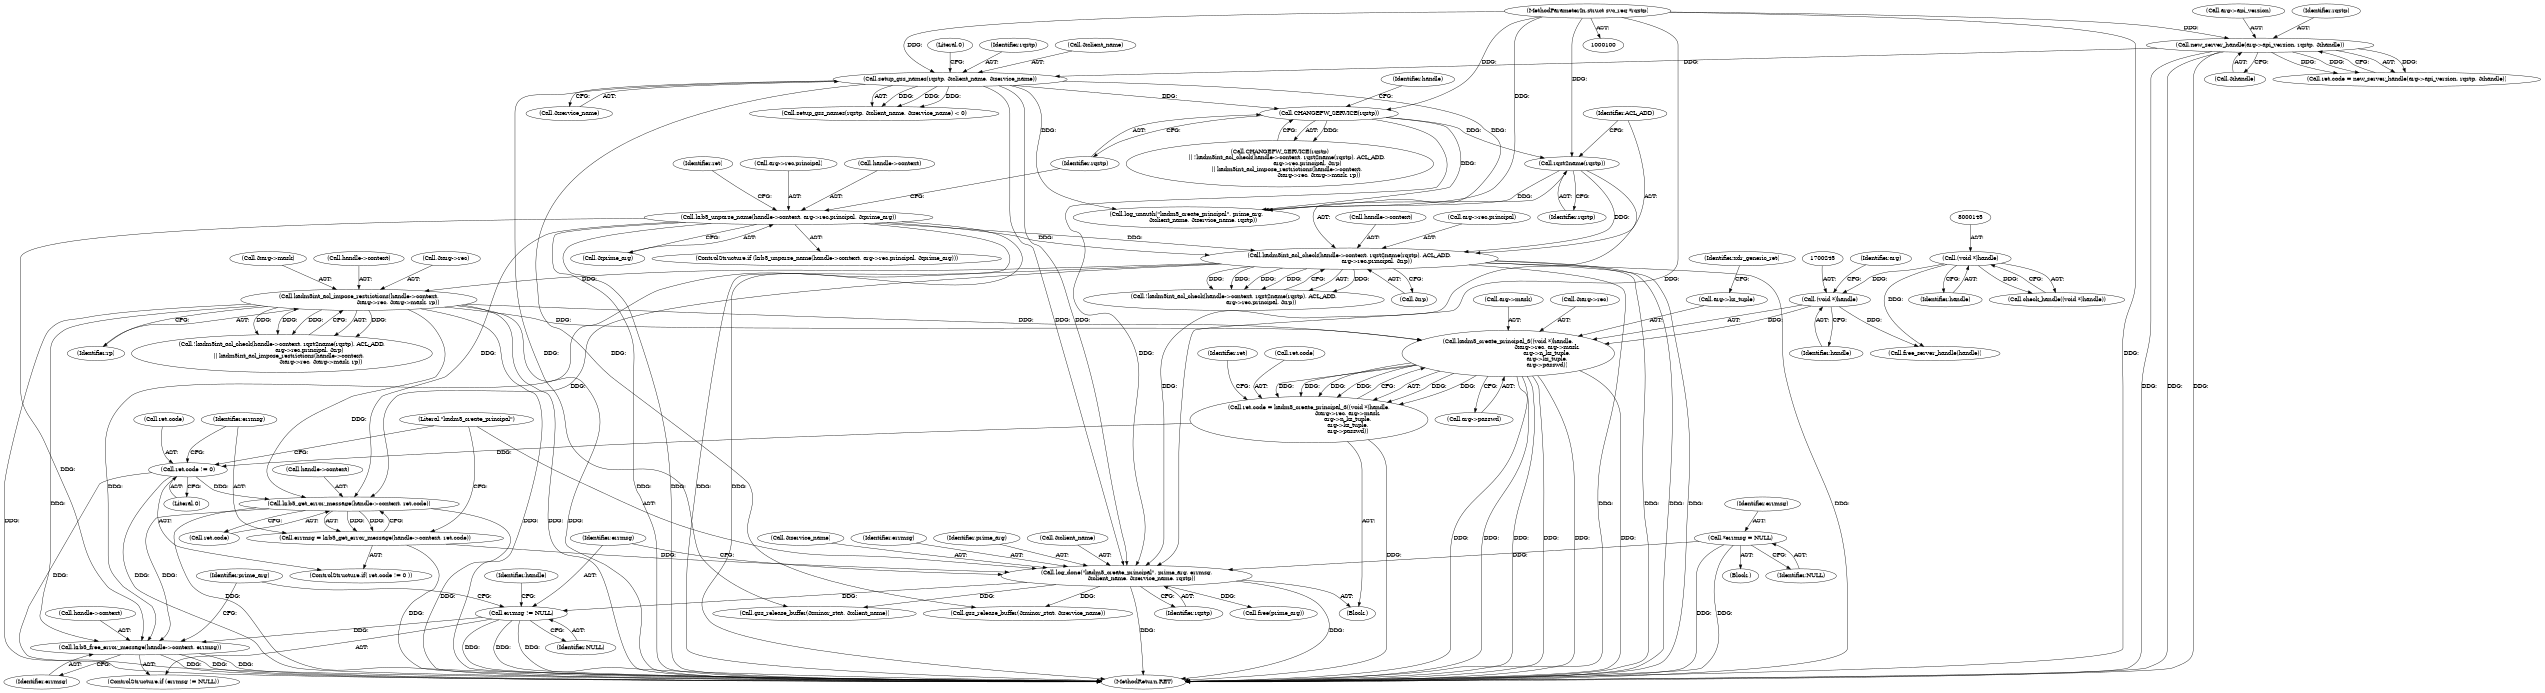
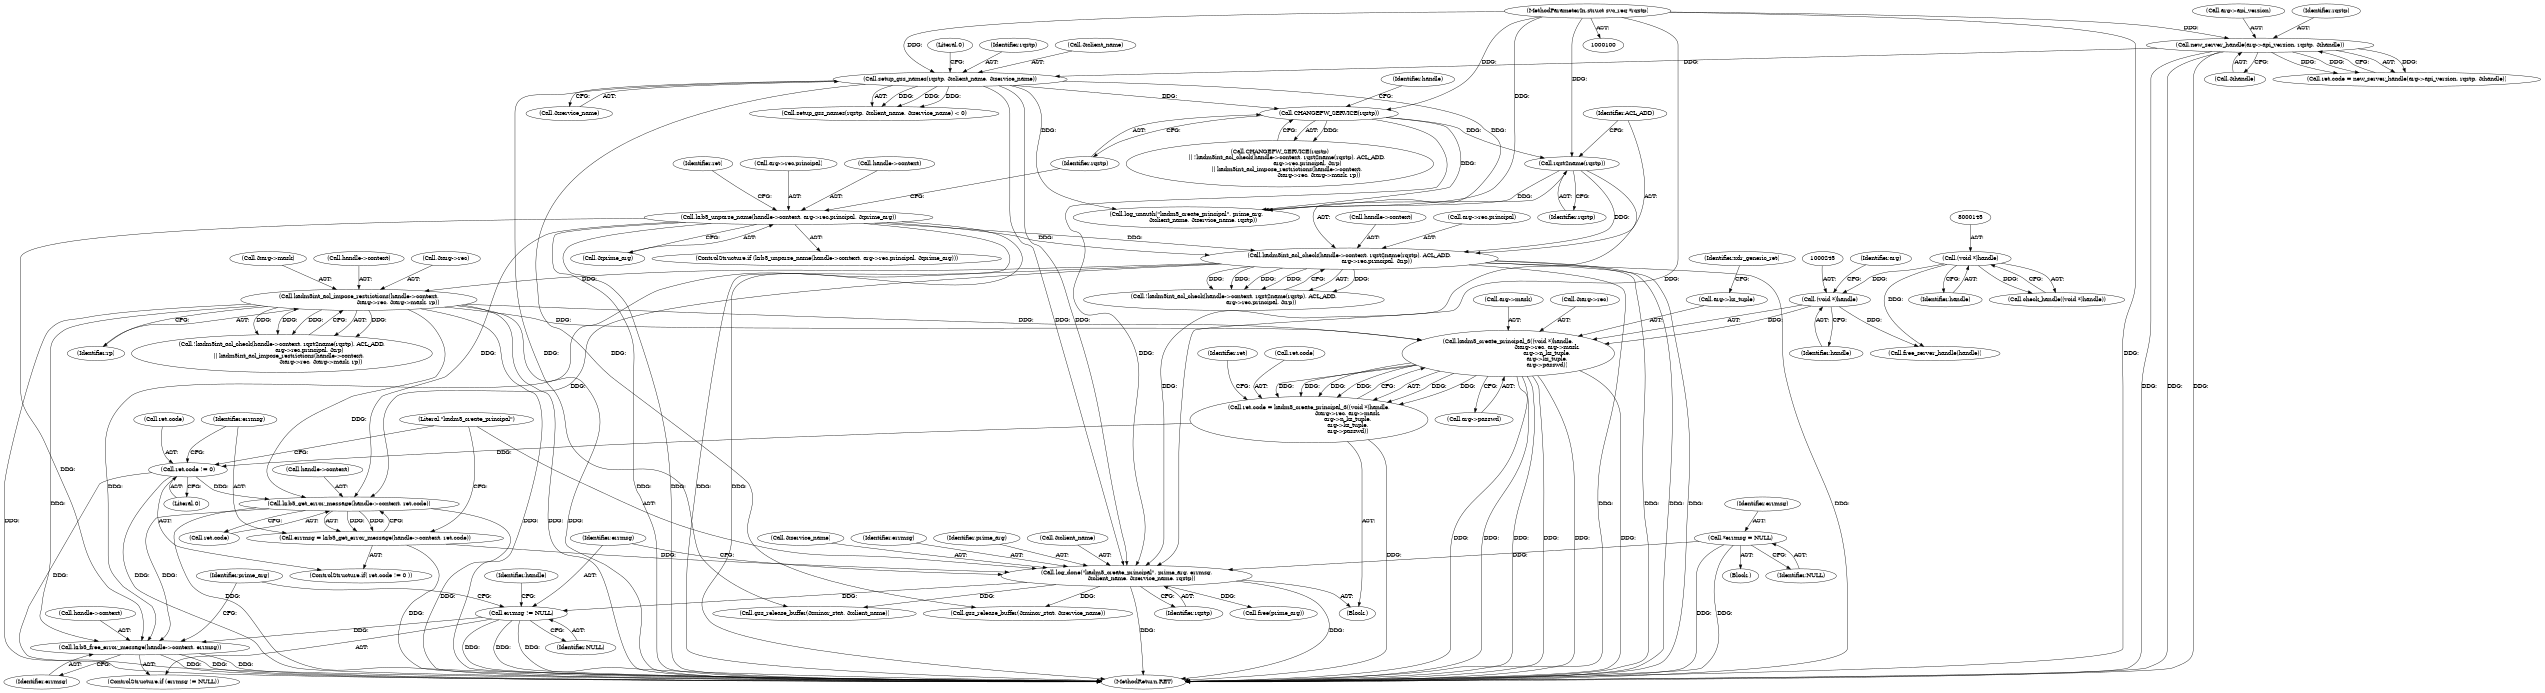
node "1700245": label "1700245" -> "1000245"
node "(Call,&rp)": removed
